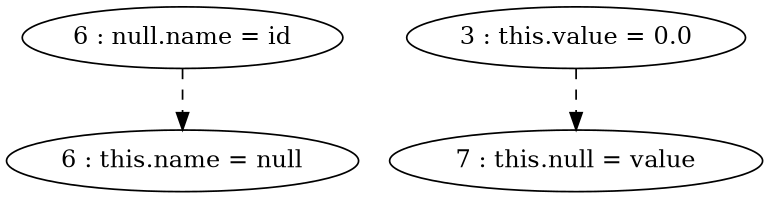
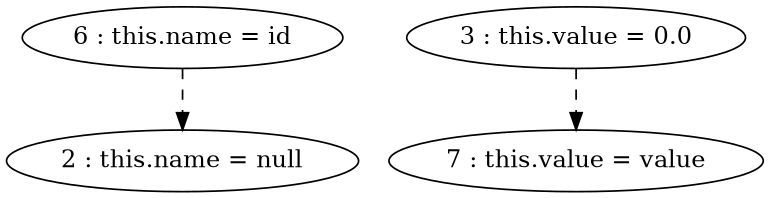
node "6 : null.name = id": label "6 : null.name = id" -> "6 : this.name = id"
node "6 : this.name = null": label "6 : this.name = null" -> "2 : this.name = null"
node "7 : this.null = value": label "7 : this.null = value" -> "7 : this.value = value"
